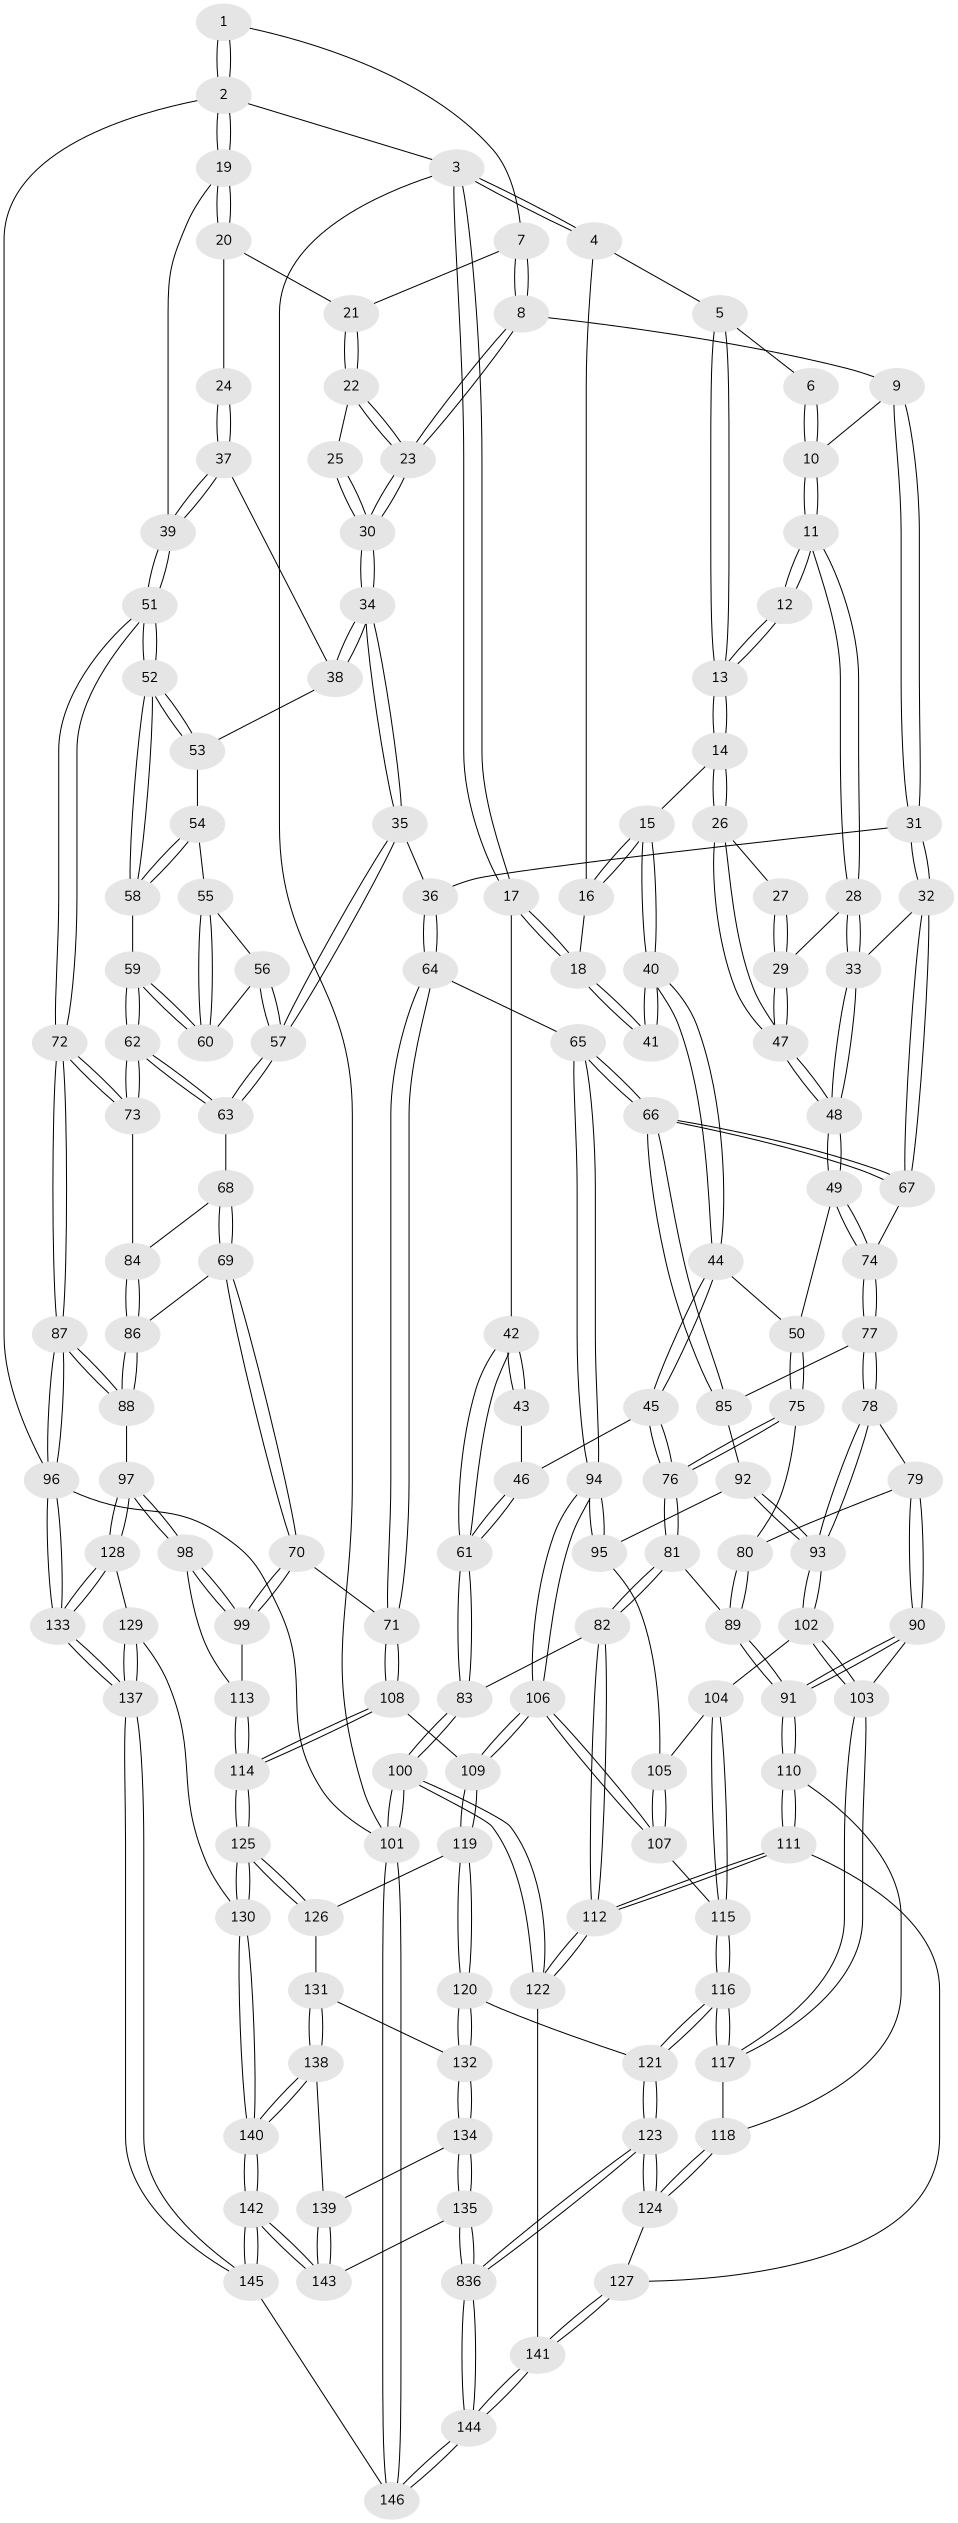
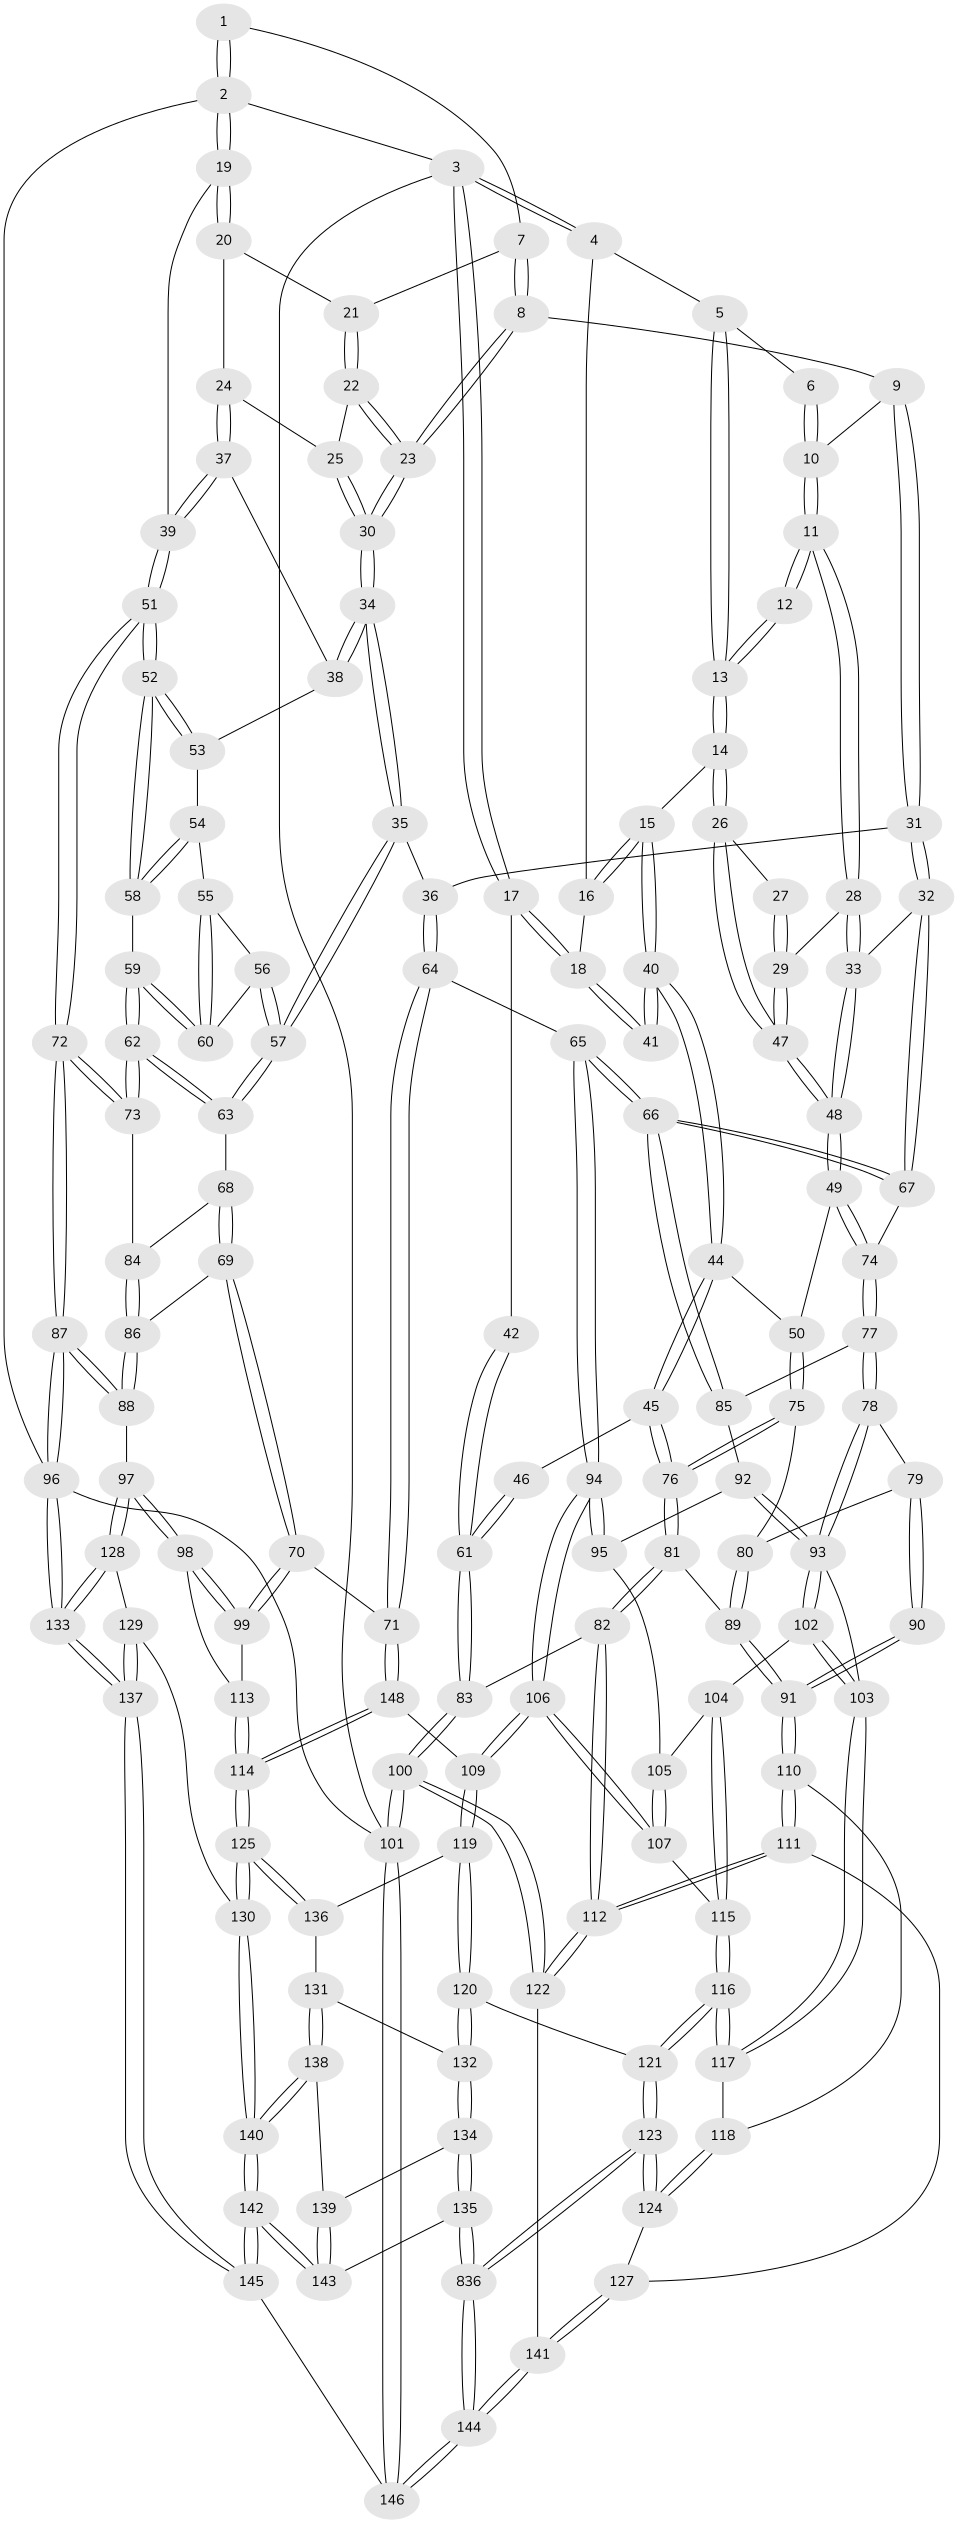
edge "24" -- "25": added
node "43": removed
edge "90" -- "103": now "93" -- "103"
node "108": label "108" -> "148"
node "126": label "126" -> "136"
